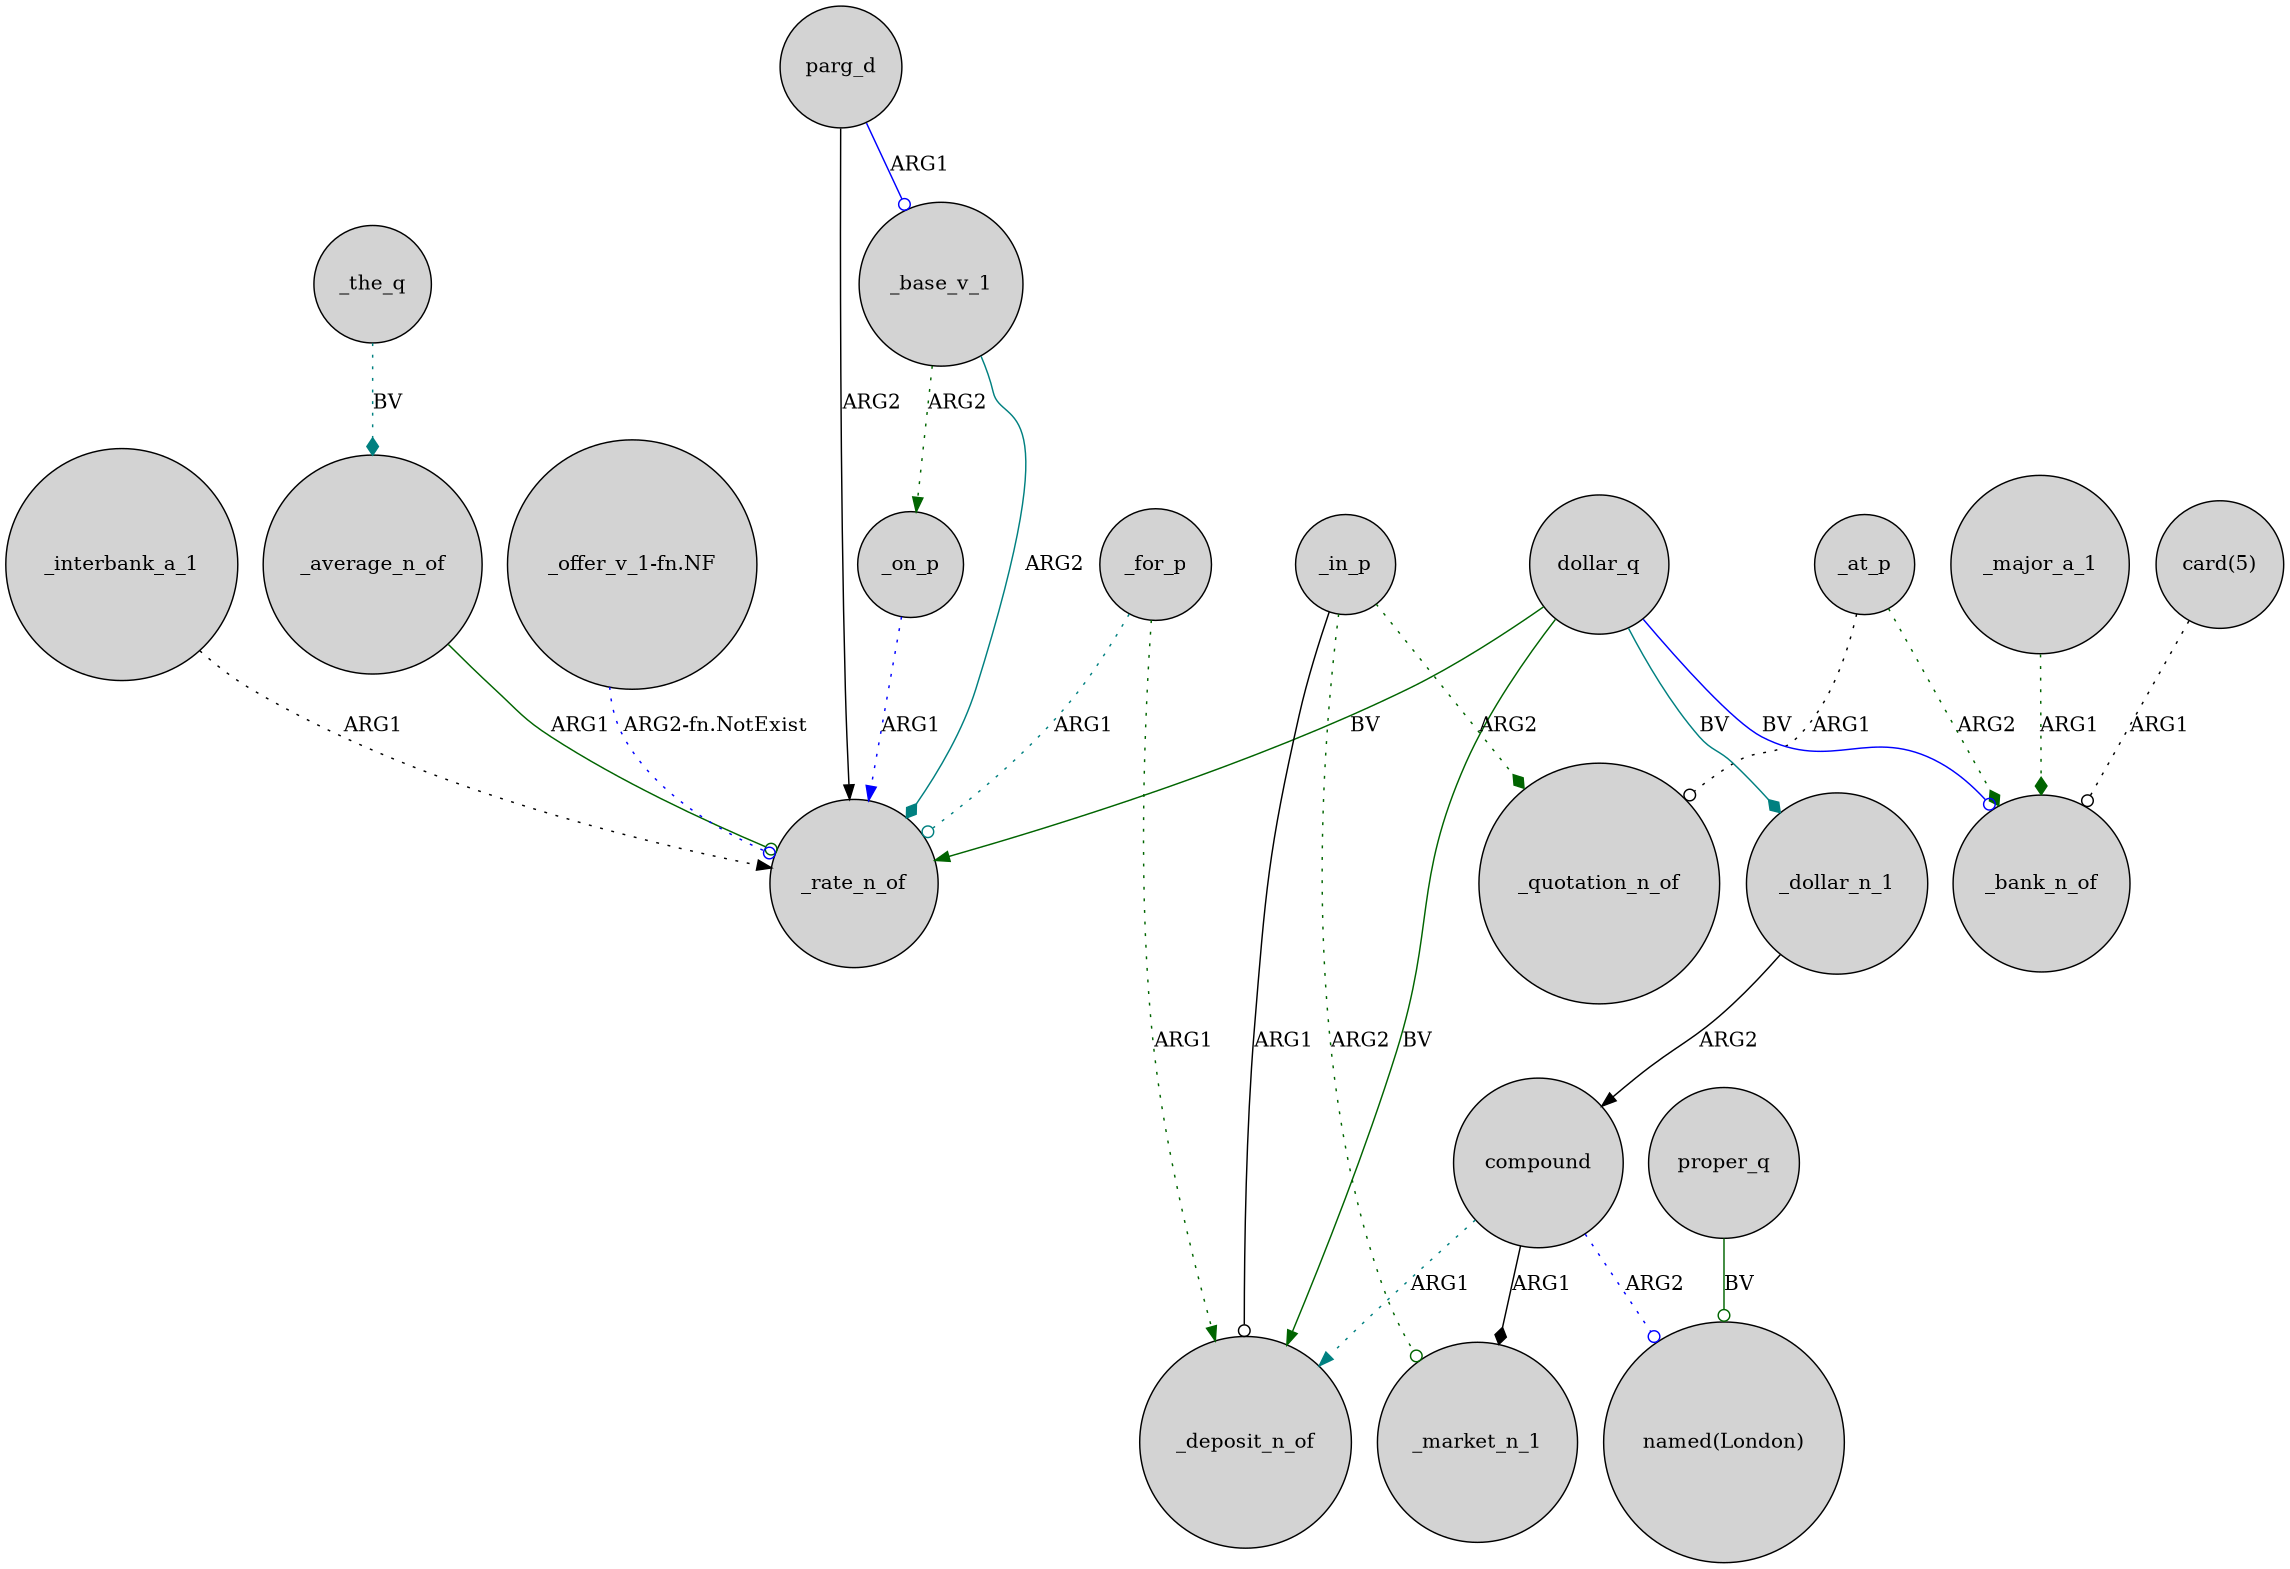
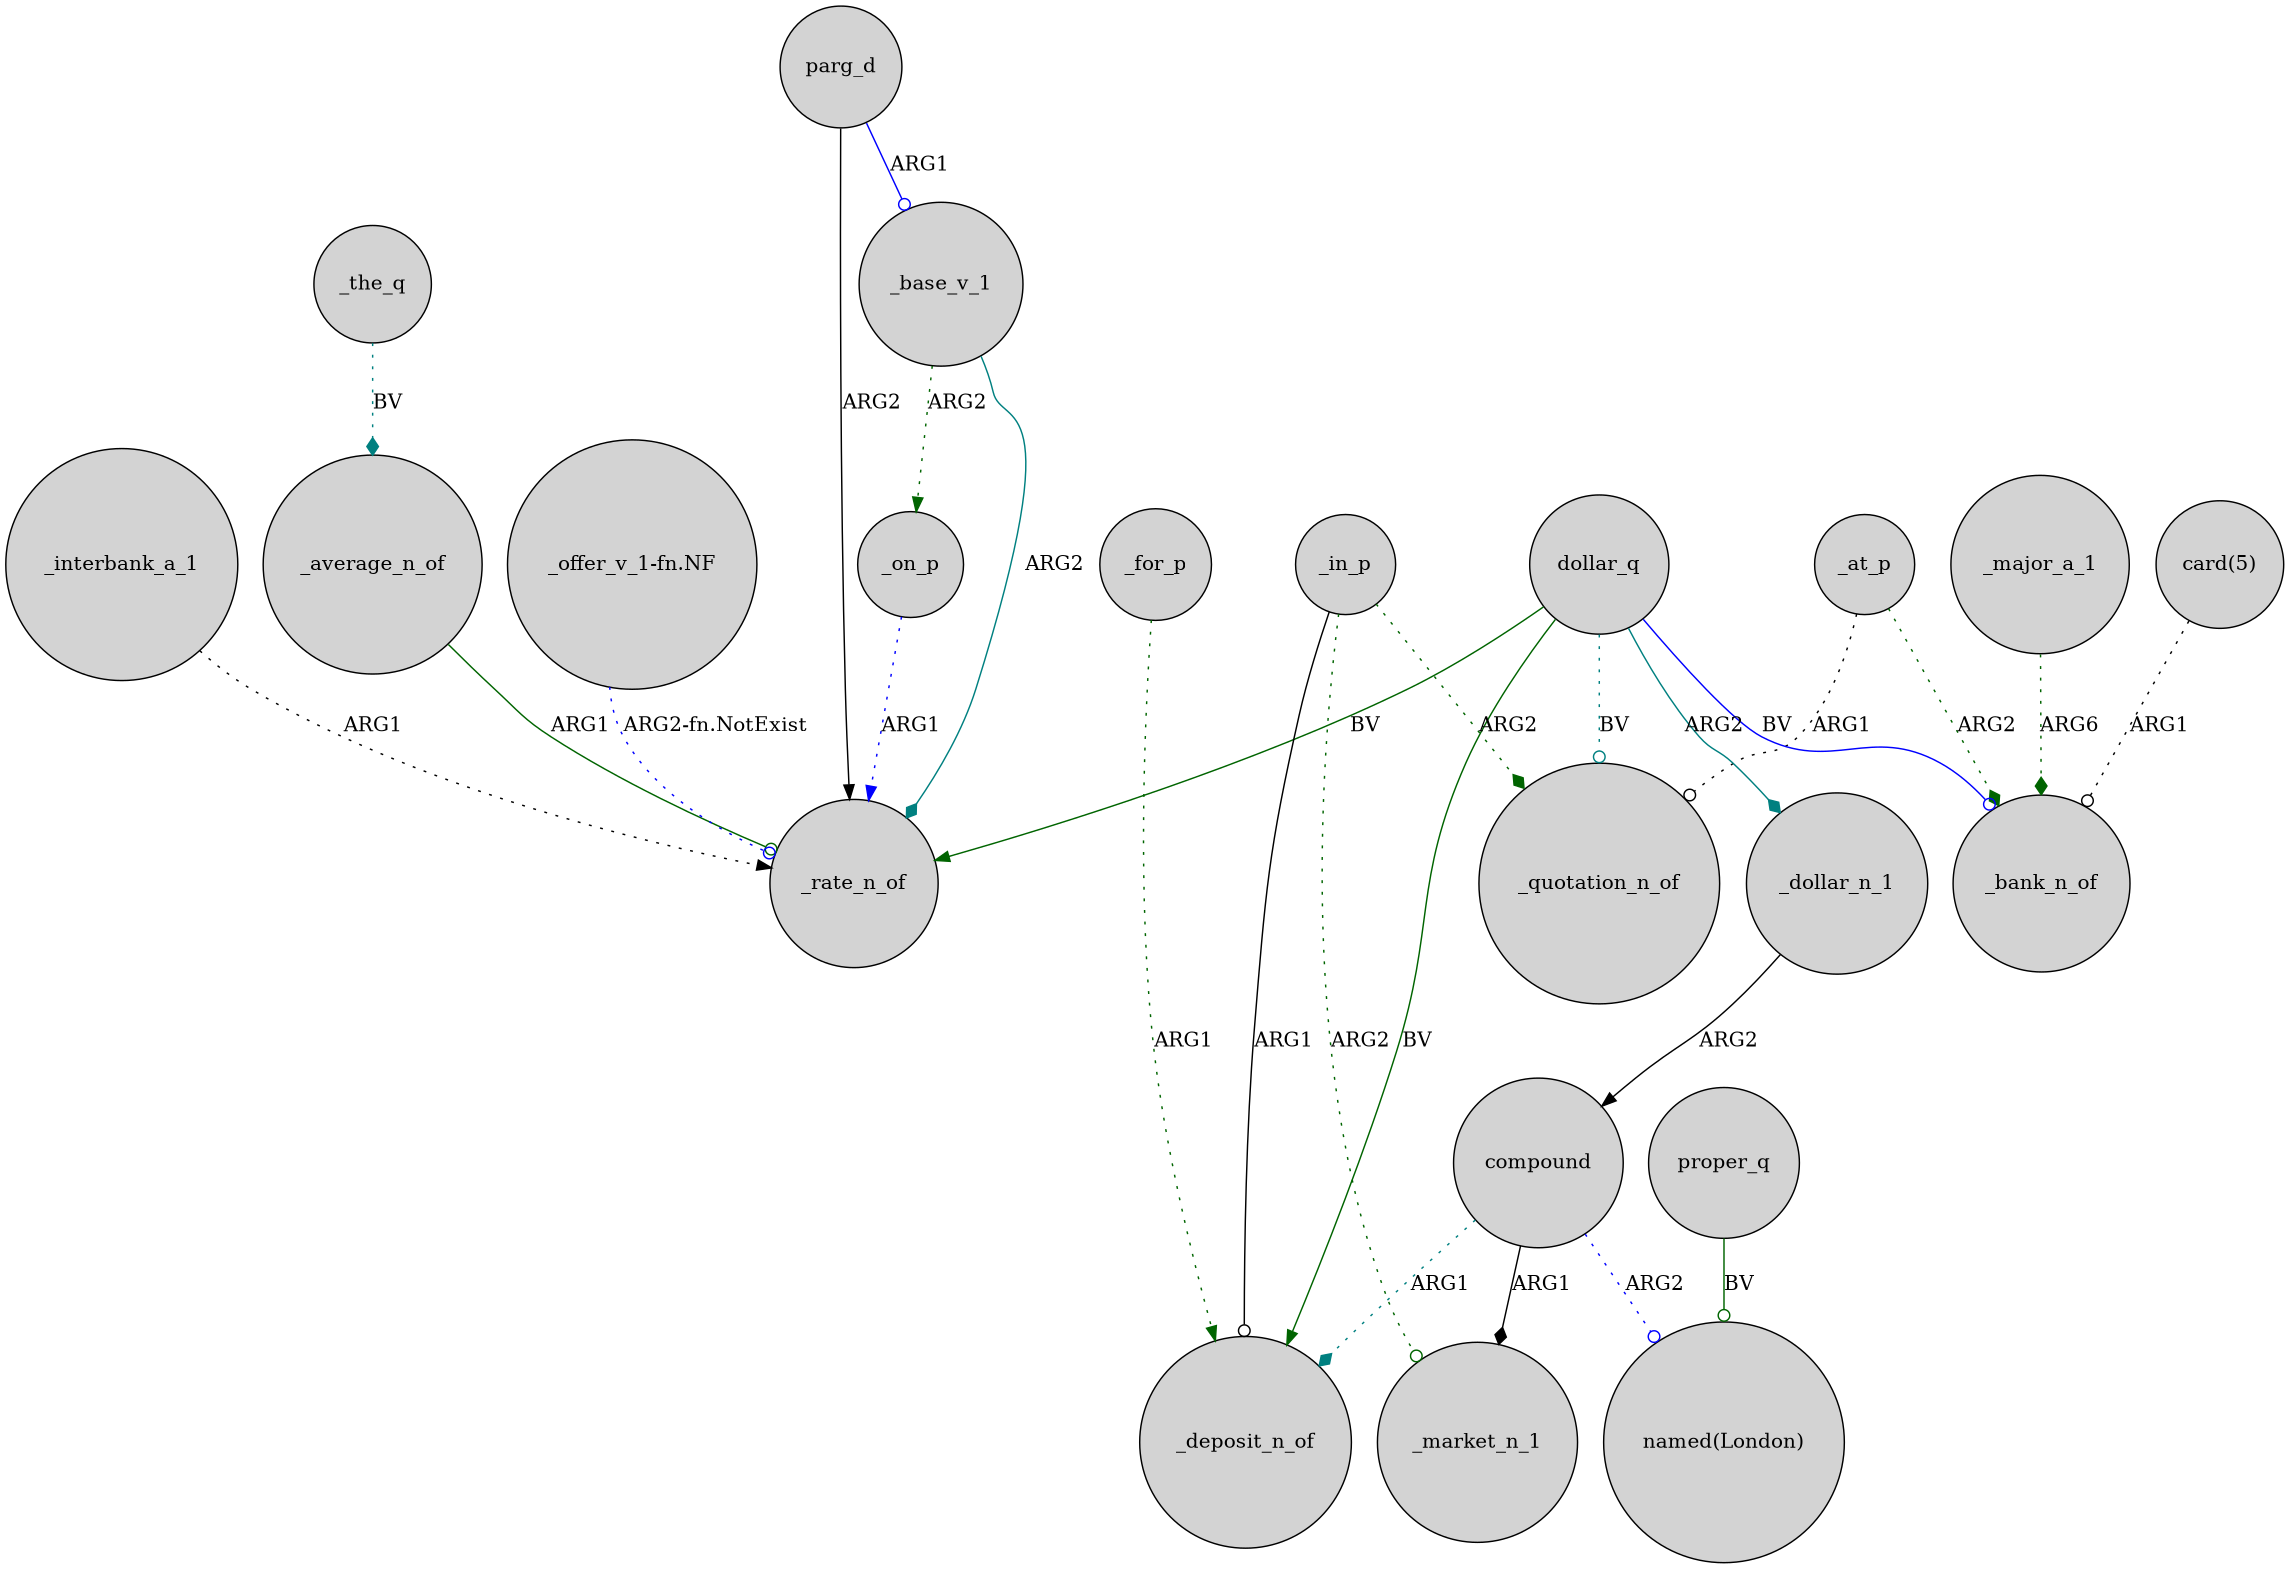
edge "dollar_q" -> "_quotation_n_of": added, label "BV"
edge "dollar_q" -> "_dollar_n_1": label "BV" -> "ARG2"
edge "_major_a_1" -> "_bank_n_of": label "ARG1" -> "ARG6"
edge "_for_p" -> "_rate_n_of": removed, label "ARG1"
edge "compound" -> "_deposit_n_of": arrowhead normal -> diamond
